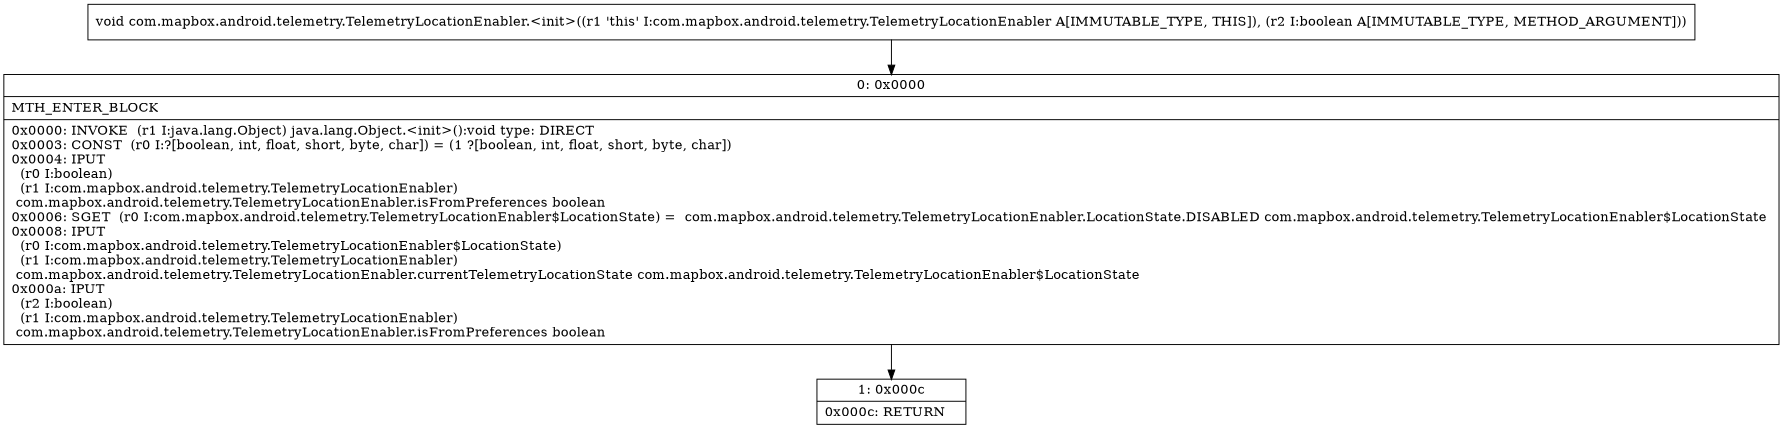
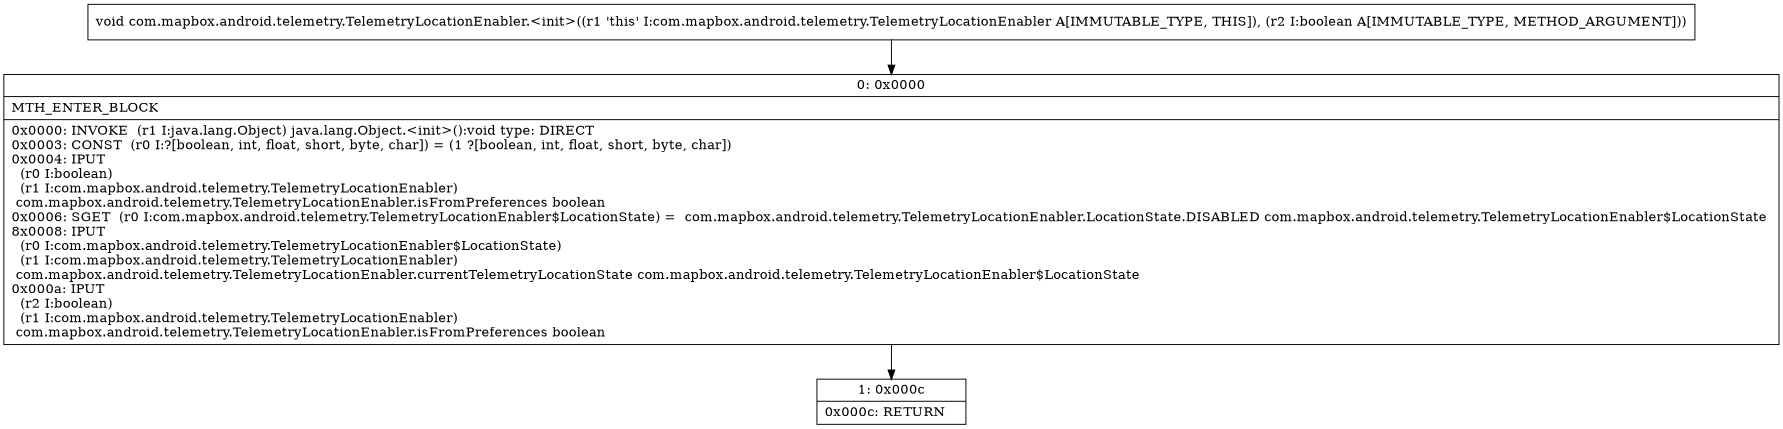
node "0: 0x0000": text "0x0008: IPUT" -> "8x0008: IPUT"
